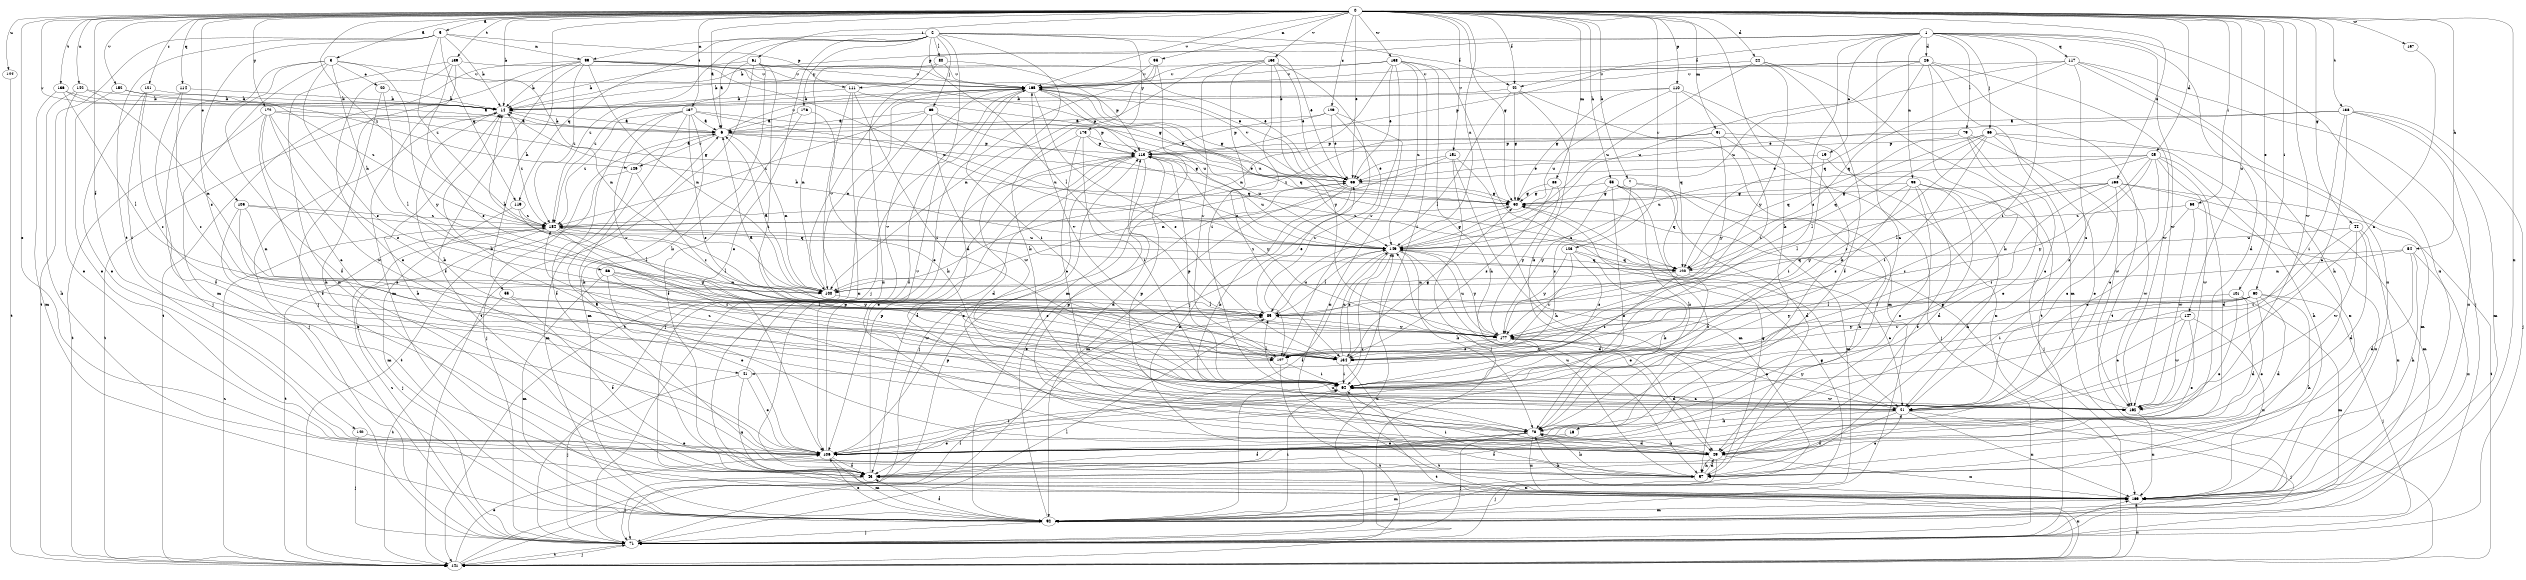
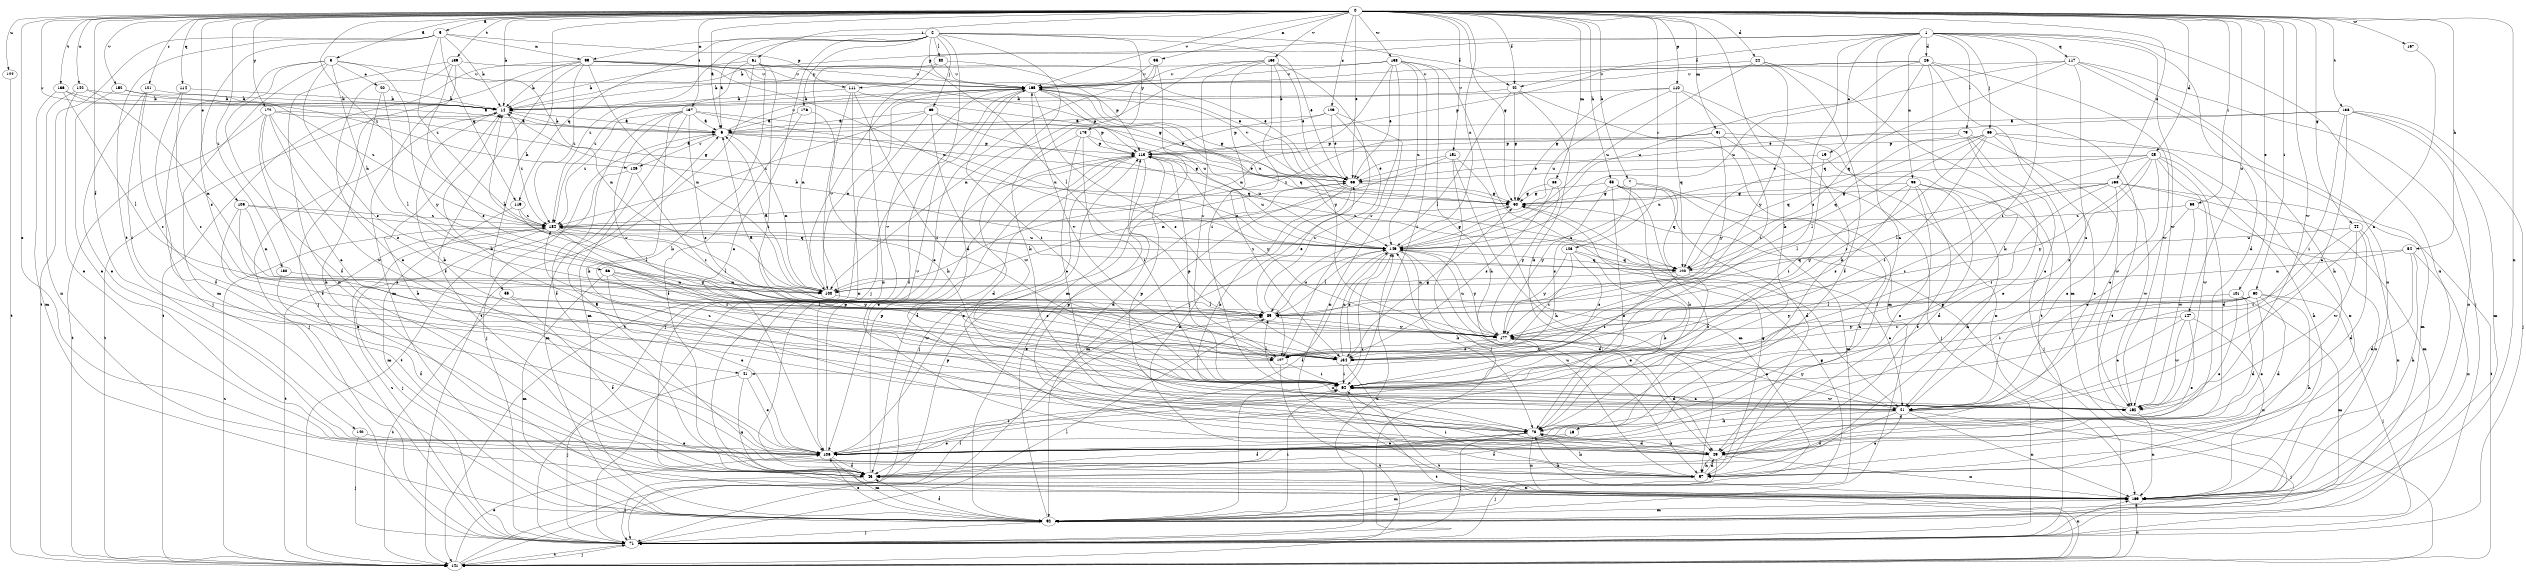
node "180": added
edge "142" -> "169": label "k" -> "x"
edge "137" -> "29": now "137" -> "78"
